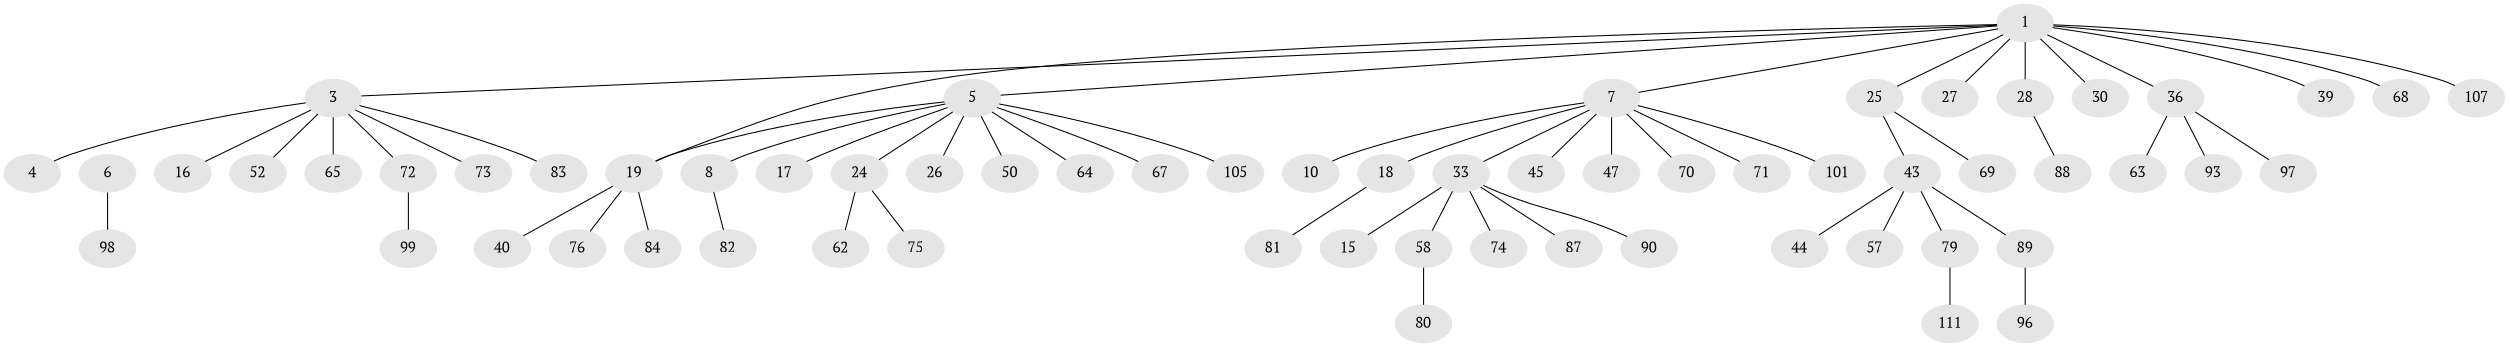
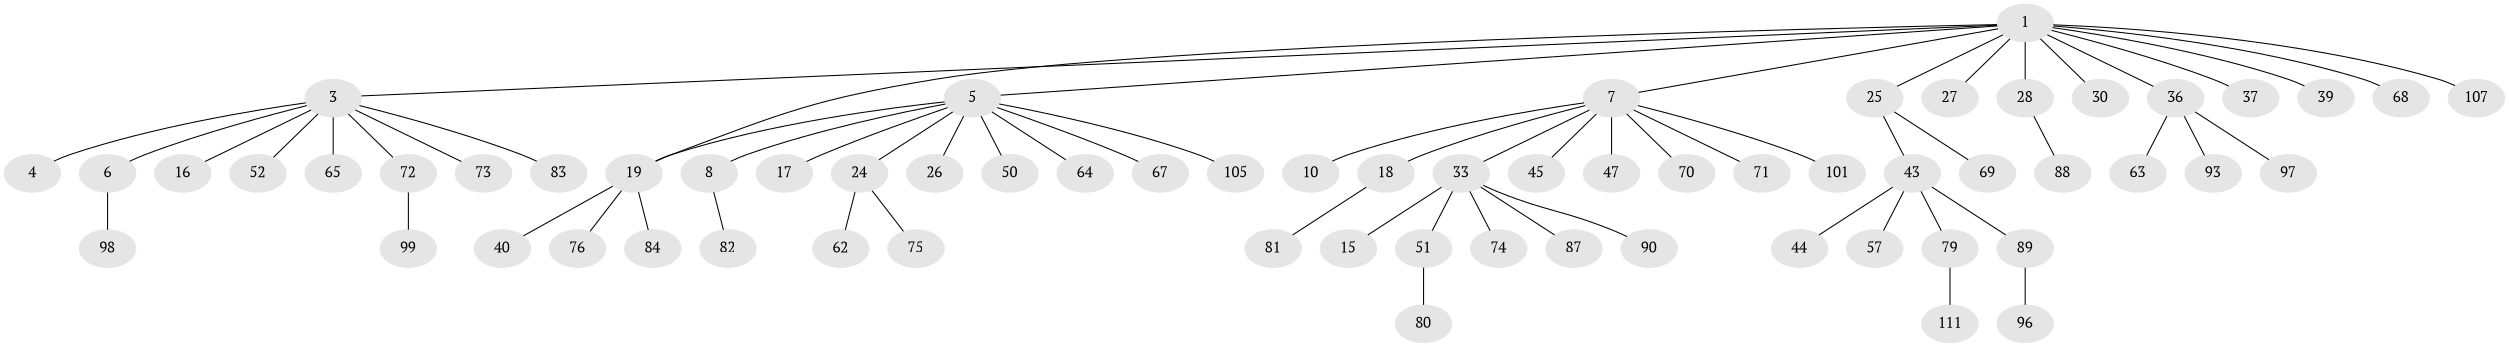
node "37": added
edge "3" -- "6": added
node "58": label "58" -> "51"
